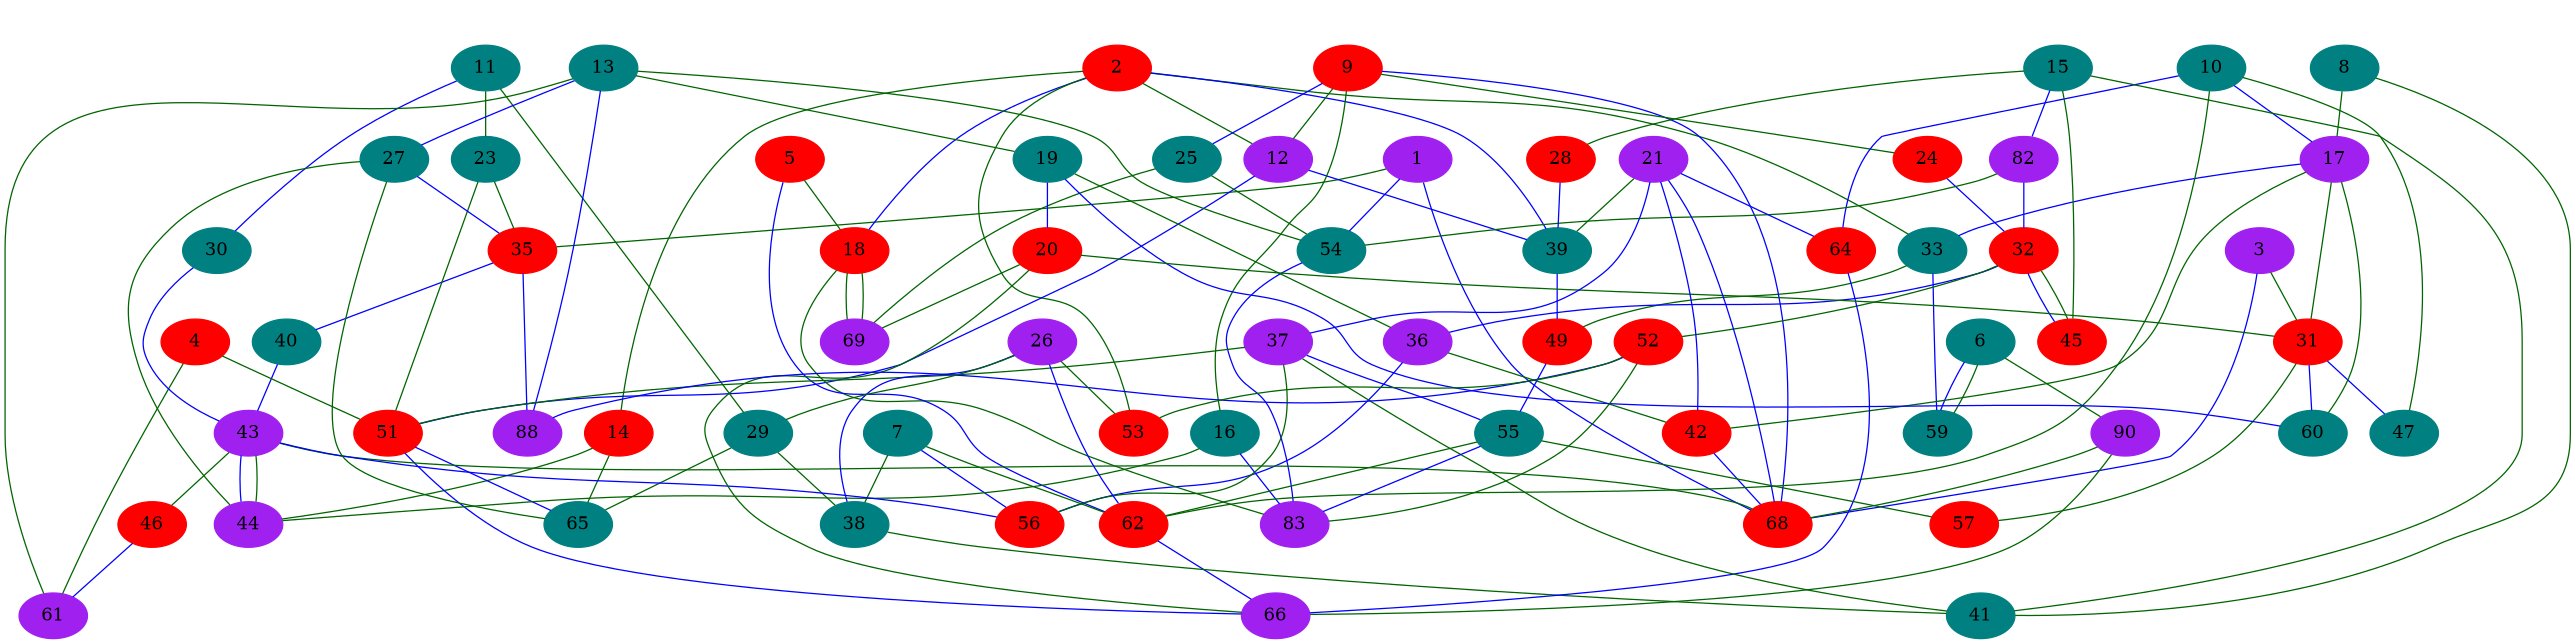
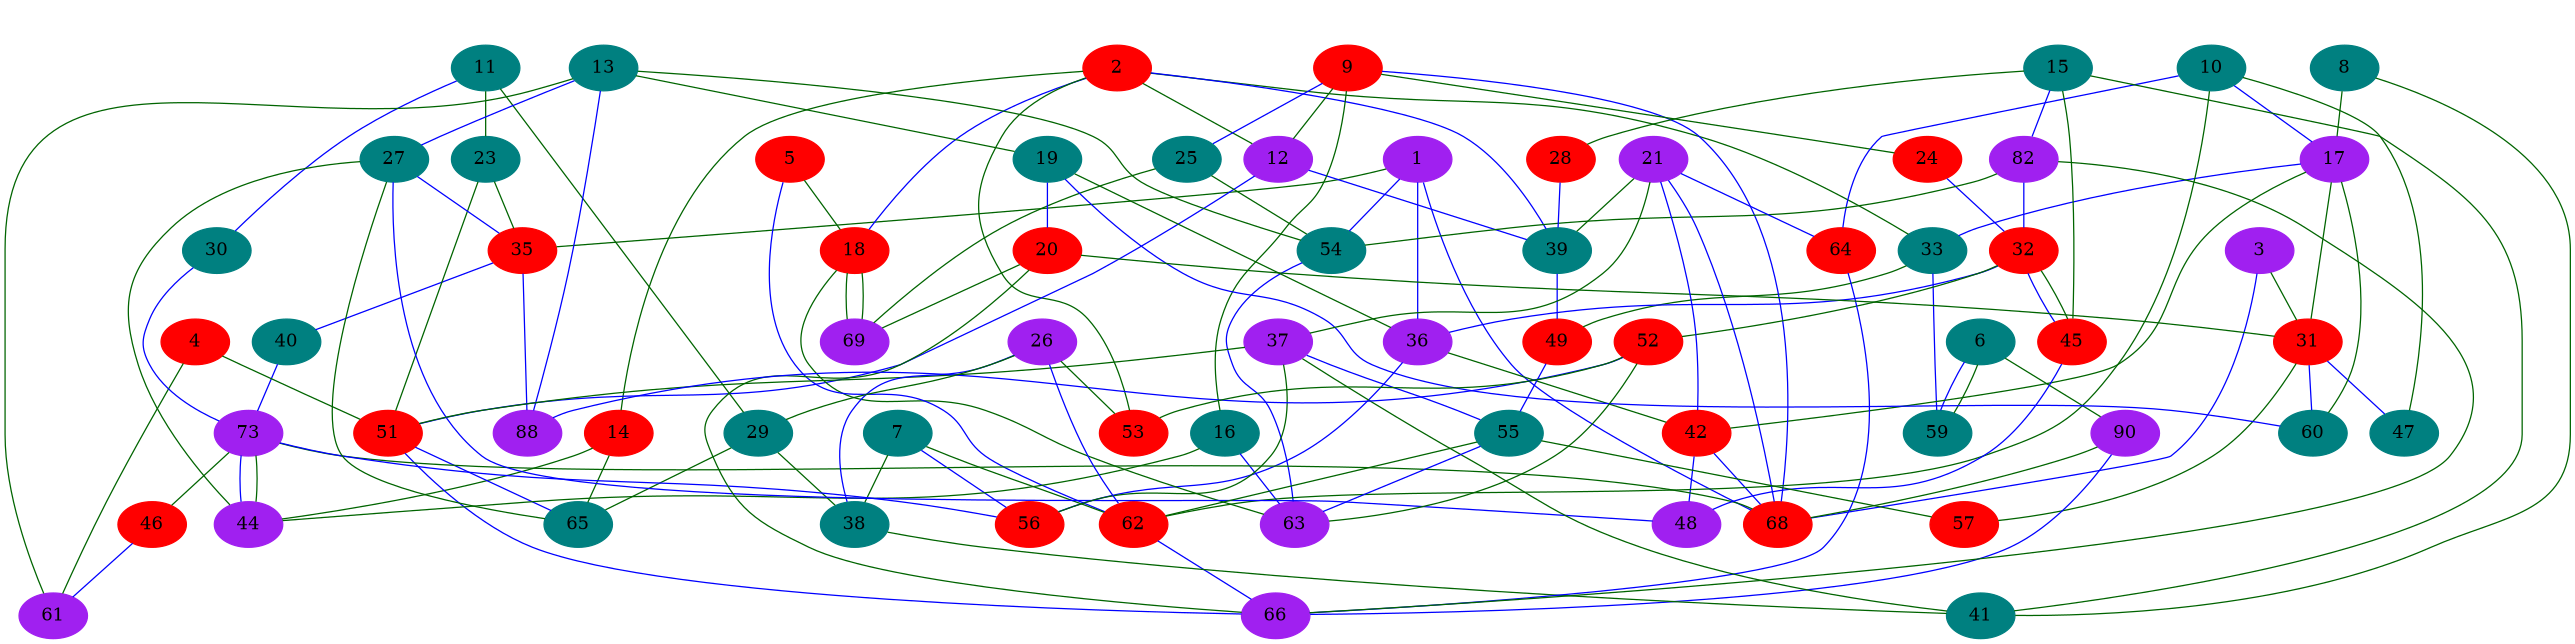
edge "1" -- "36": added
edge "21" -- "37": color blue -> darkgreen
node "43": label "43" -> "73"
node "83": label "83" -> "63"
node "48": added
edge "82" -- "66": added
edge "90" -- "66": color darkgreen -> blue
